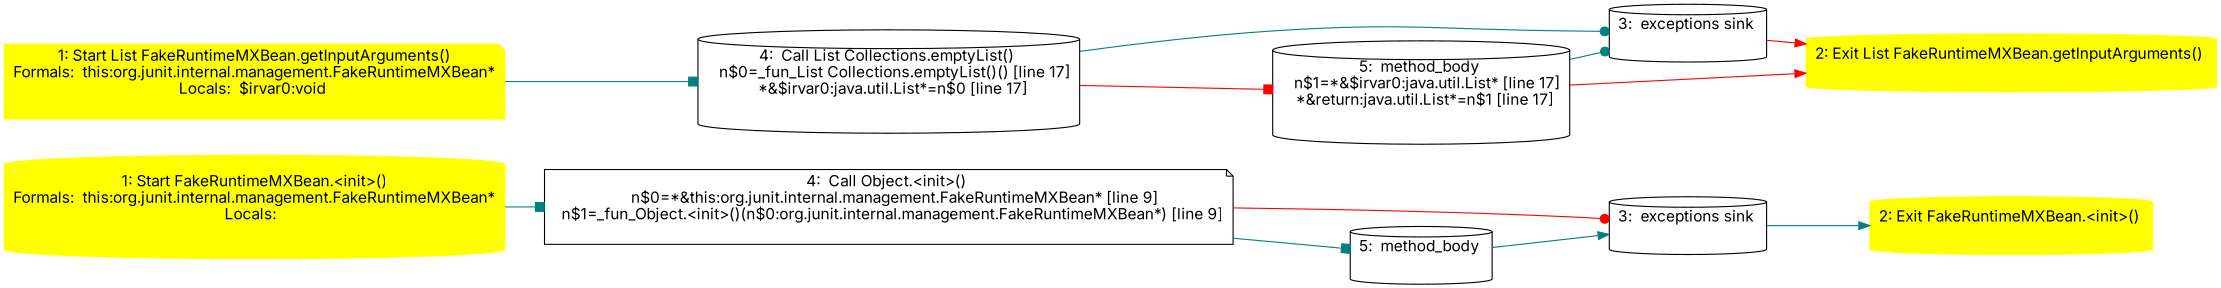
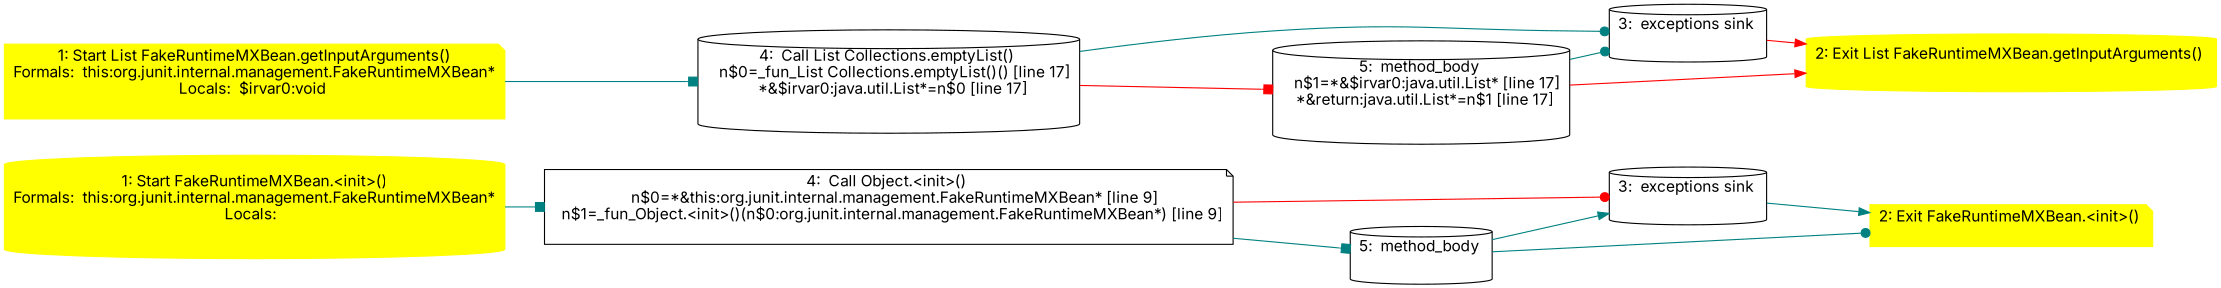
node "2: Exit FakeRuntimeMXBean.<init>()": shape cylinder -> note
edge "5:  method_body" -> "2: Exit FakeRuntimeMXBean.<init>()": added
